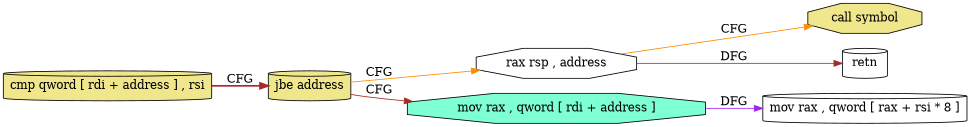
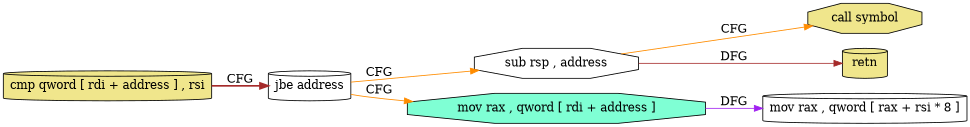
node "rax rsp , address": label "rax rsp , address" -> "sub rsp , address"
node "retn": fillcolor white -> khaki
node "jbe address": fillcolor khaki -> white
edge "jbe address" -> "mov rax , qword [ rdi + address ]": color brown -> darkorange
